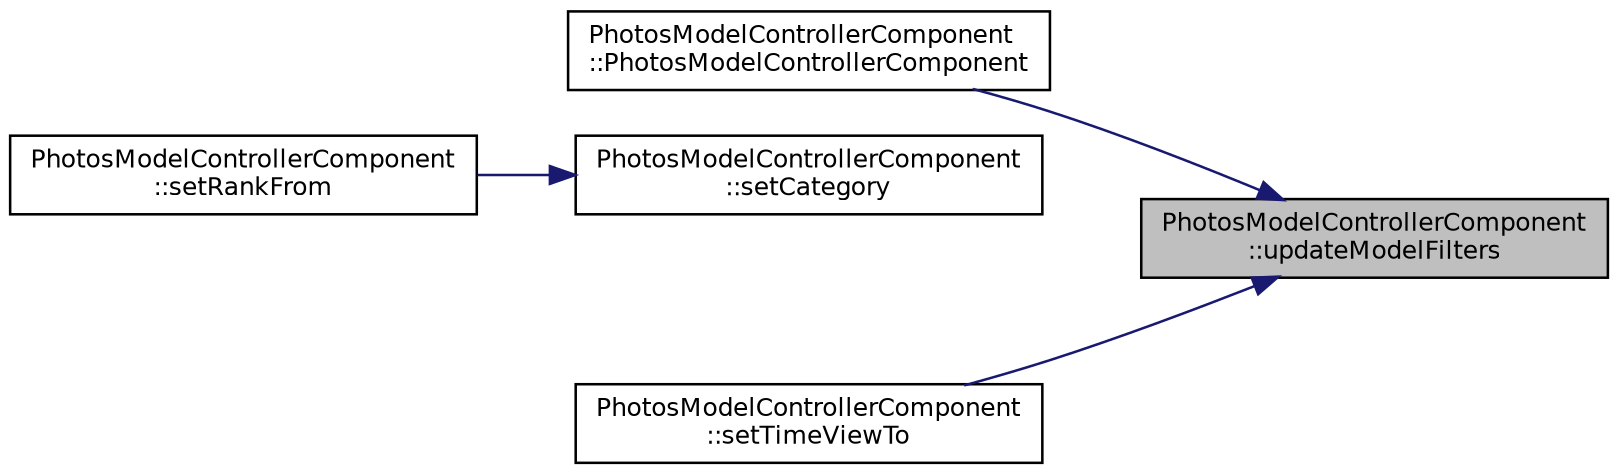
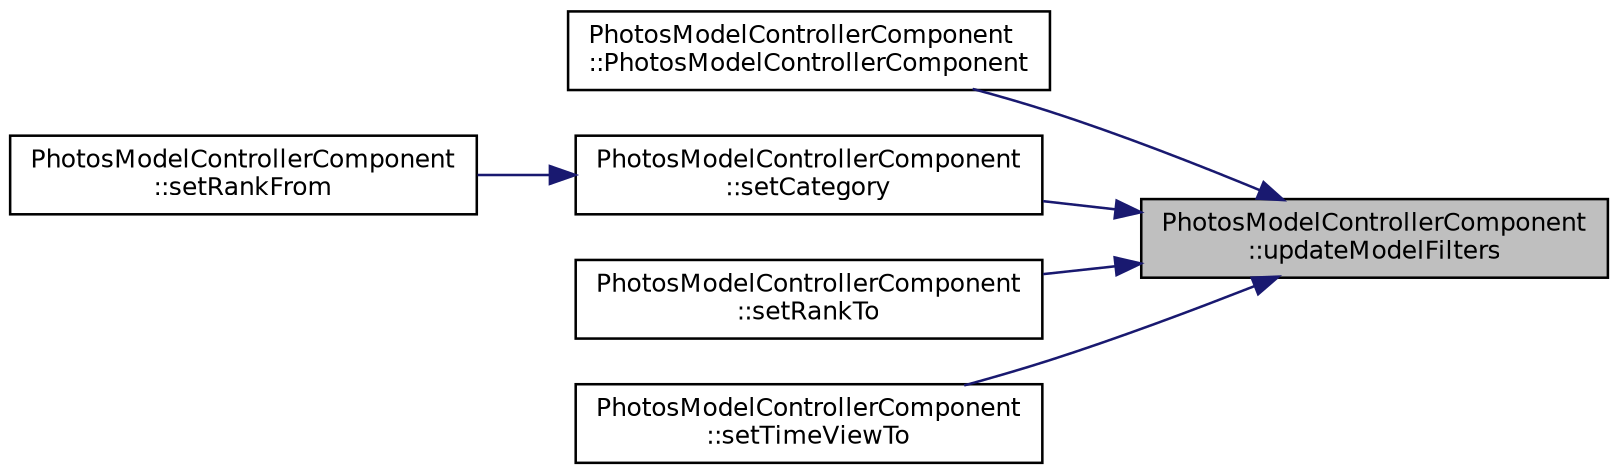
edge "PhotosModelControllerComponent ::setCategory" -> "PhotosModelControllerComponent ::updateModelFilters": added
node "PhotosModelControllerComponent ::setRankTo": added
